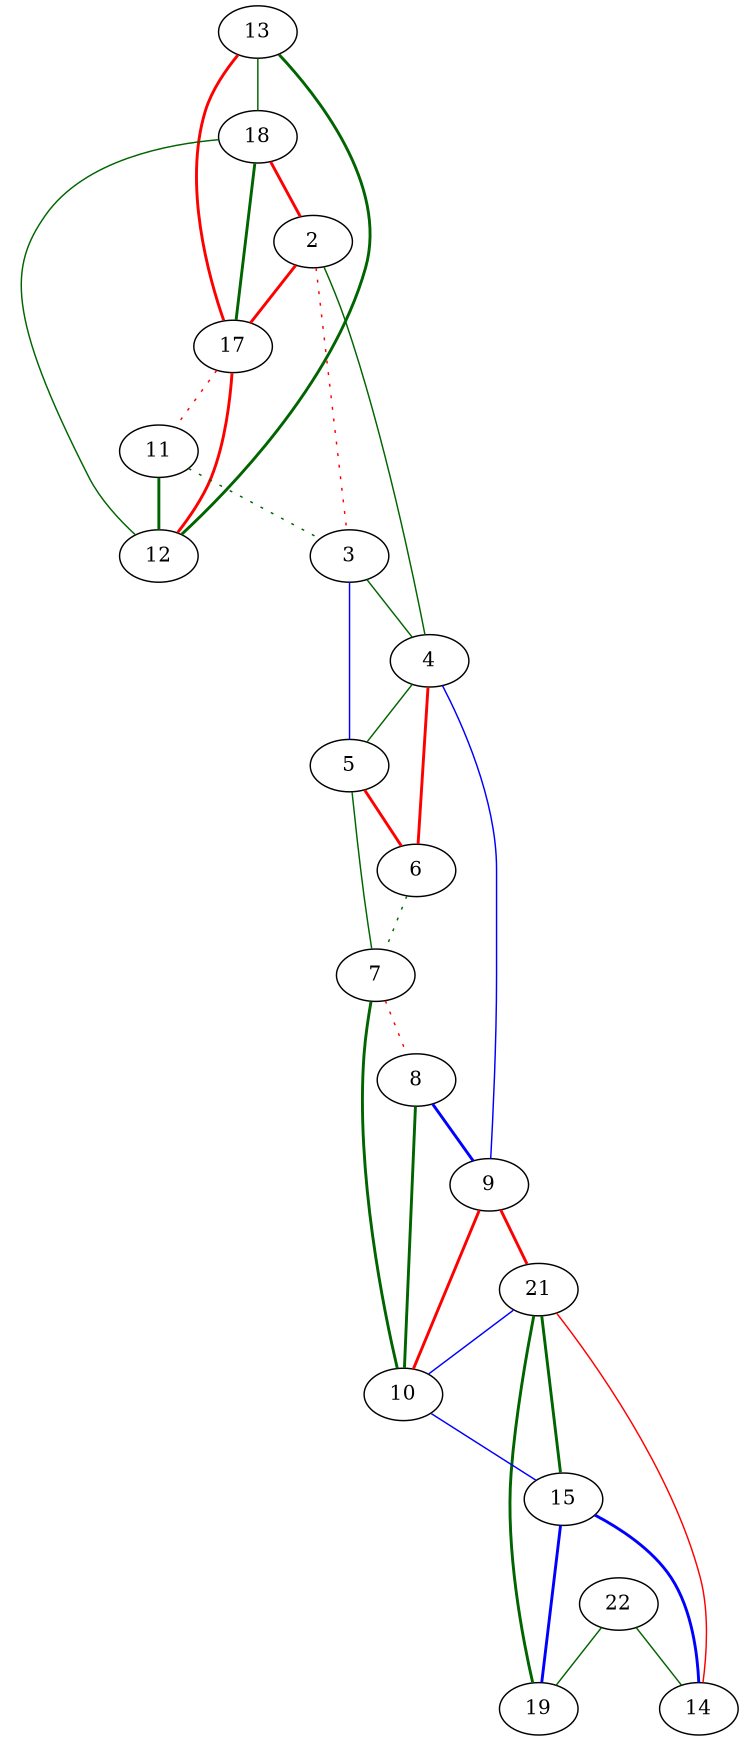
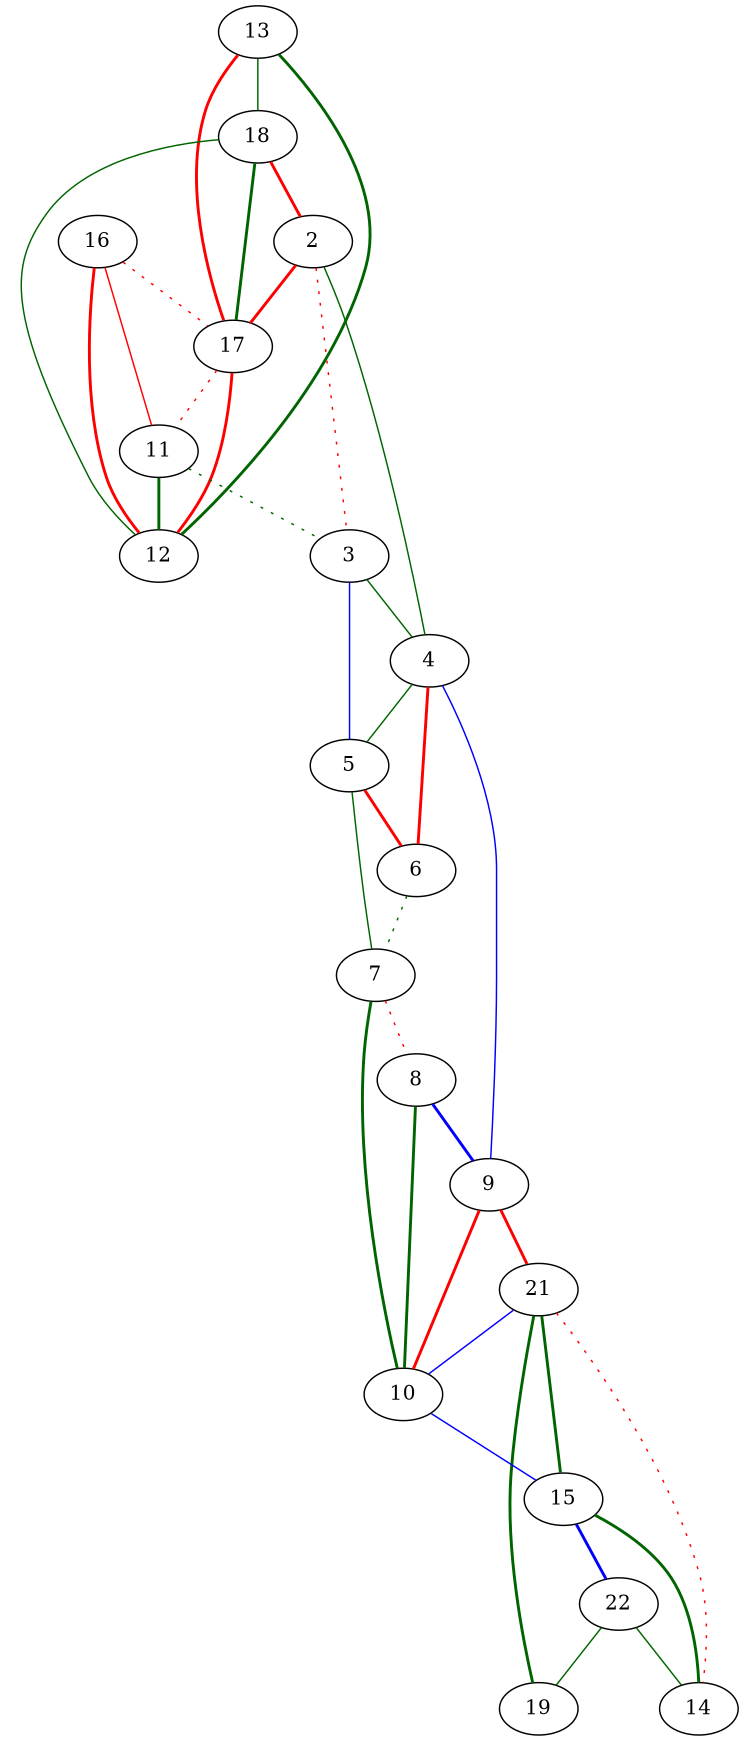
node "16": added
edge "21" -- "14": style solid -> dotted
edge "15" -- "14": color blue -> darkgreen
edge "15" -- "19": now "15" -- "22"
